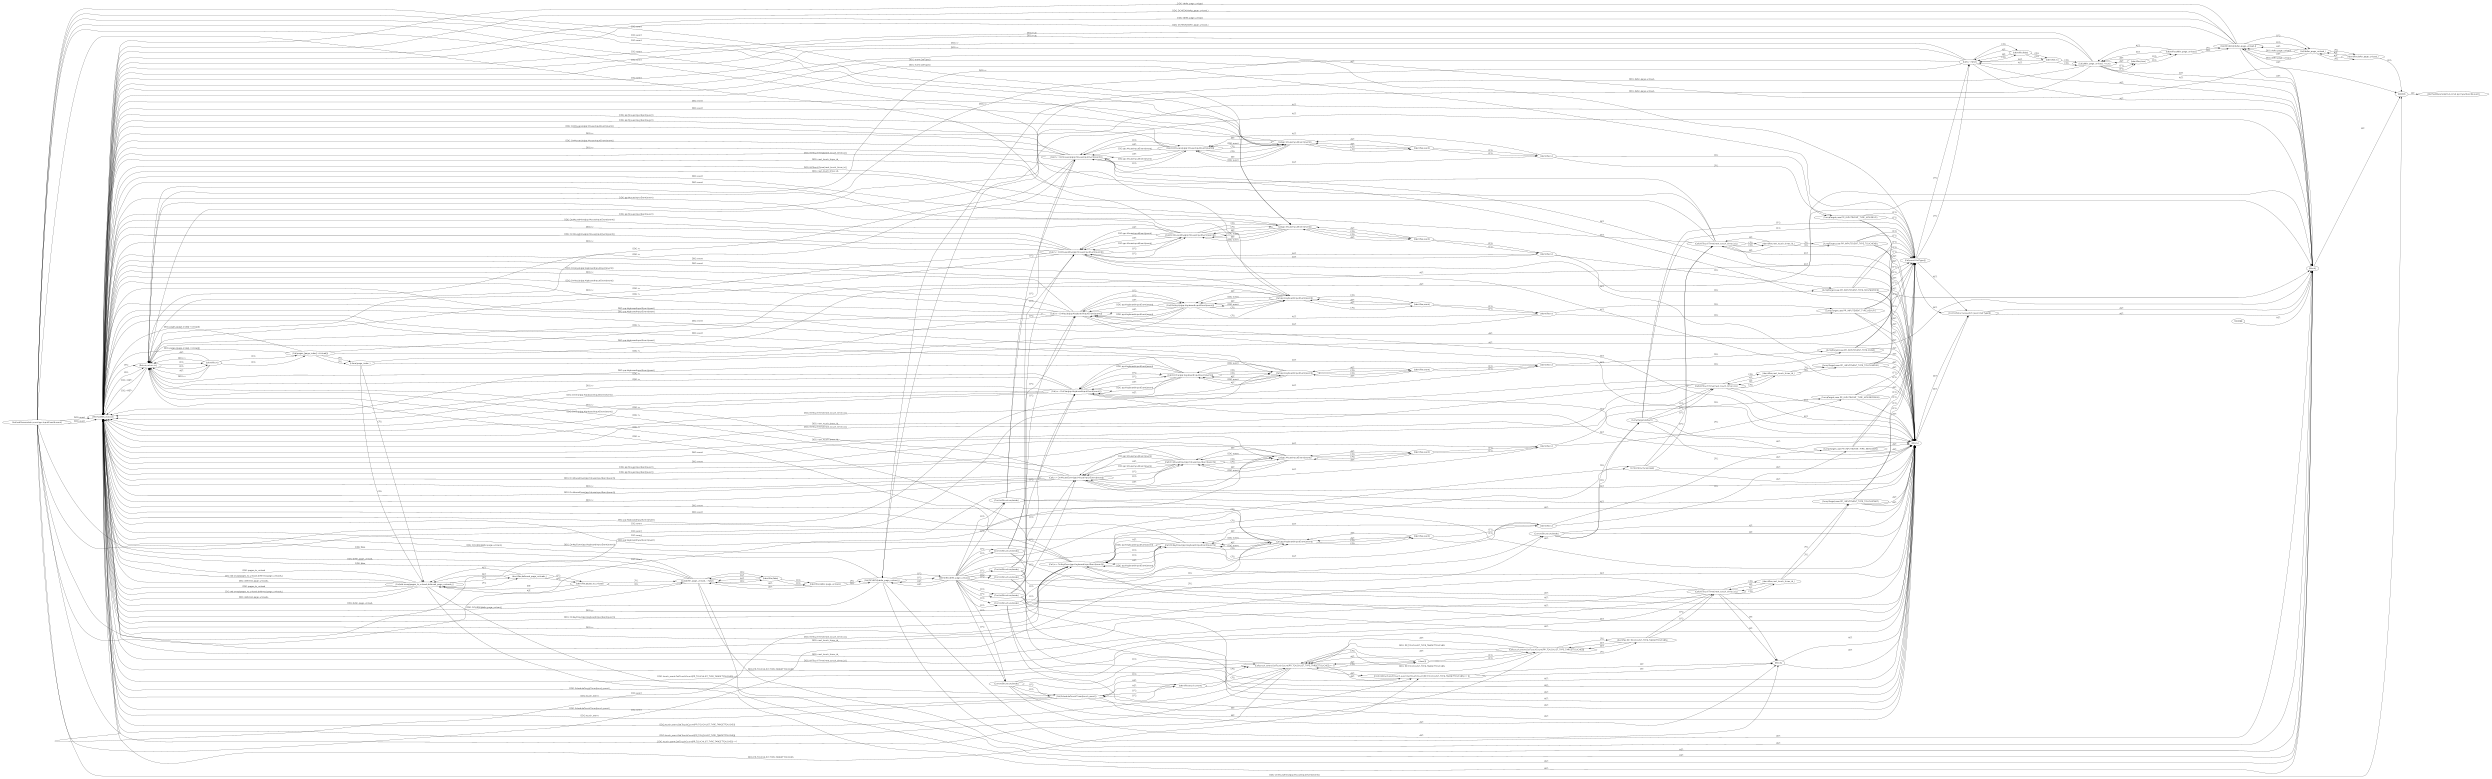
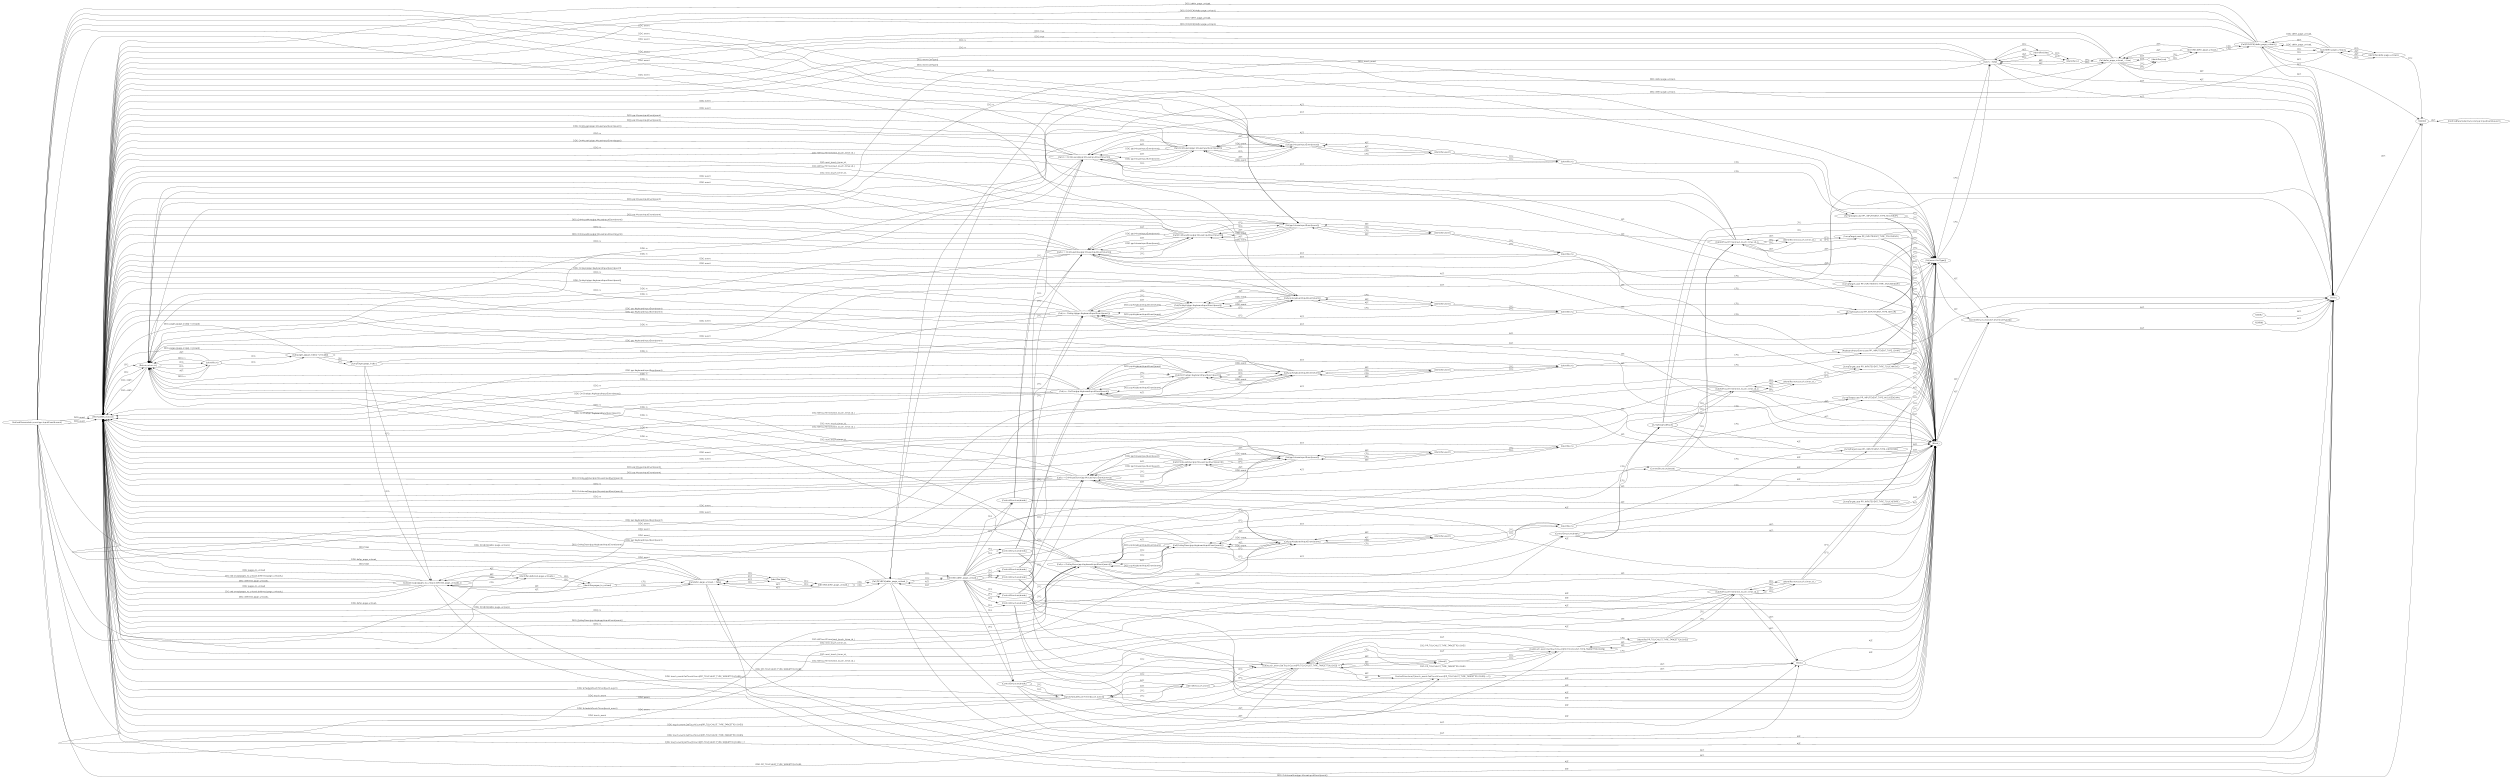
edge "(MethodReturn,bool)" -> "1000103": label "AST: " -> "DDG: touch_event"
node "1000112": added
node "(JumpTarget,case PP_INPUTEVENT_TYPE_CHAR:)": label "(JumpTarget,case PP_INPUTEVENT_TYPE_CHAR:)" -> "(KeyboardInputEvent,case PP_INPUTEVENT_TYPE_CHAR:)"
node "(Literal,page_index :)": label "(Literal,page_index :)" -> "(JumpTarget,page_index :)"
